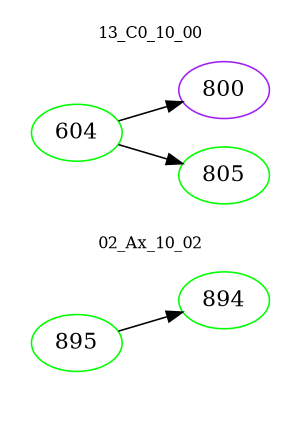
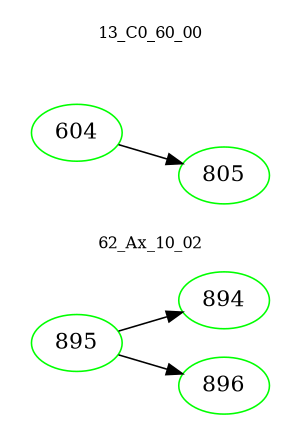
cluster "13_C0_10_00": label "13_C0_10_00" -> "13_C0_60_00"
node "800": removed
cluster "02_Ax_10_02": label "02_Ax_10_02" -> "62_Ax_10_02"
node "896": added
